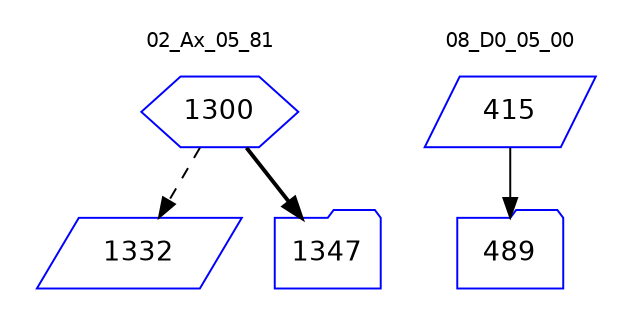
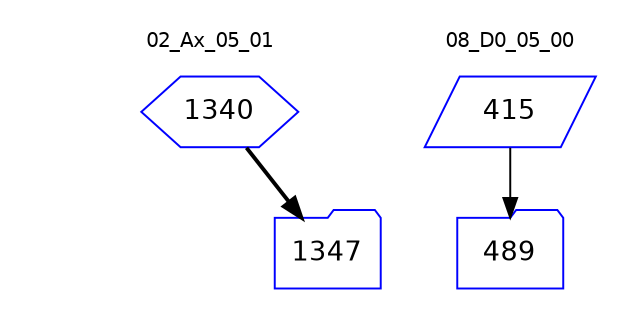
cluster "02_Ax_05_81": label "02_Ax_05_81" -> "02_Ax_05_01"
node "1300": label "1300" -> "1340"
node "1332": removed
